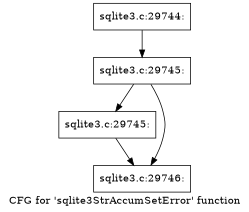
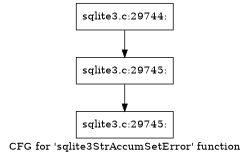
node "sqlite3.c:29746:": removed
